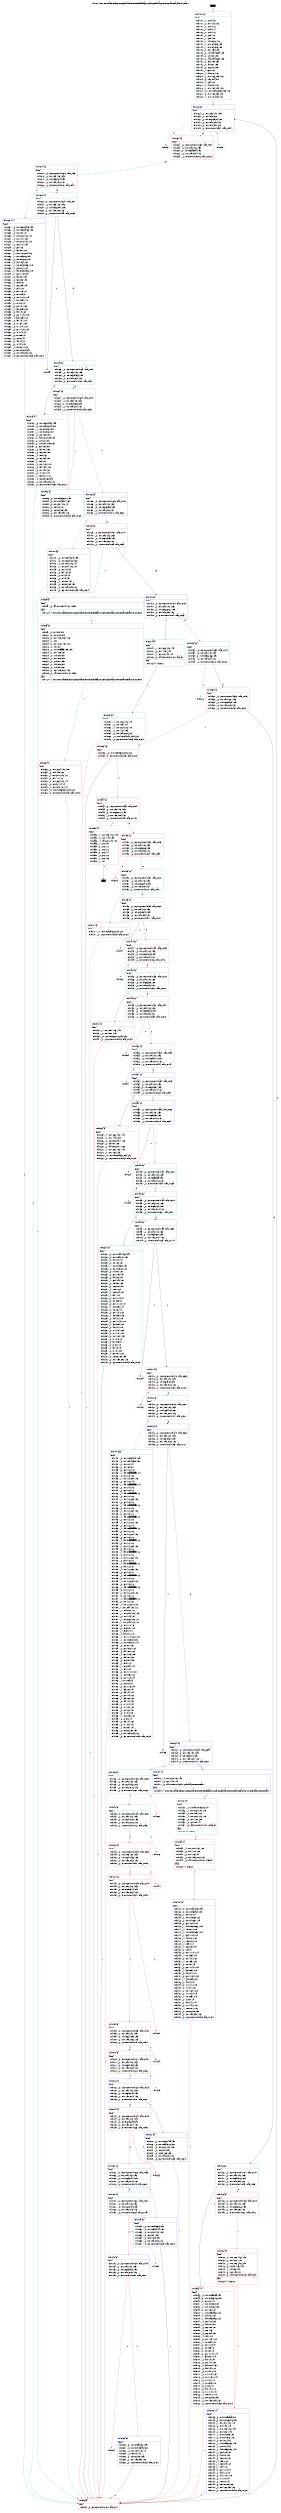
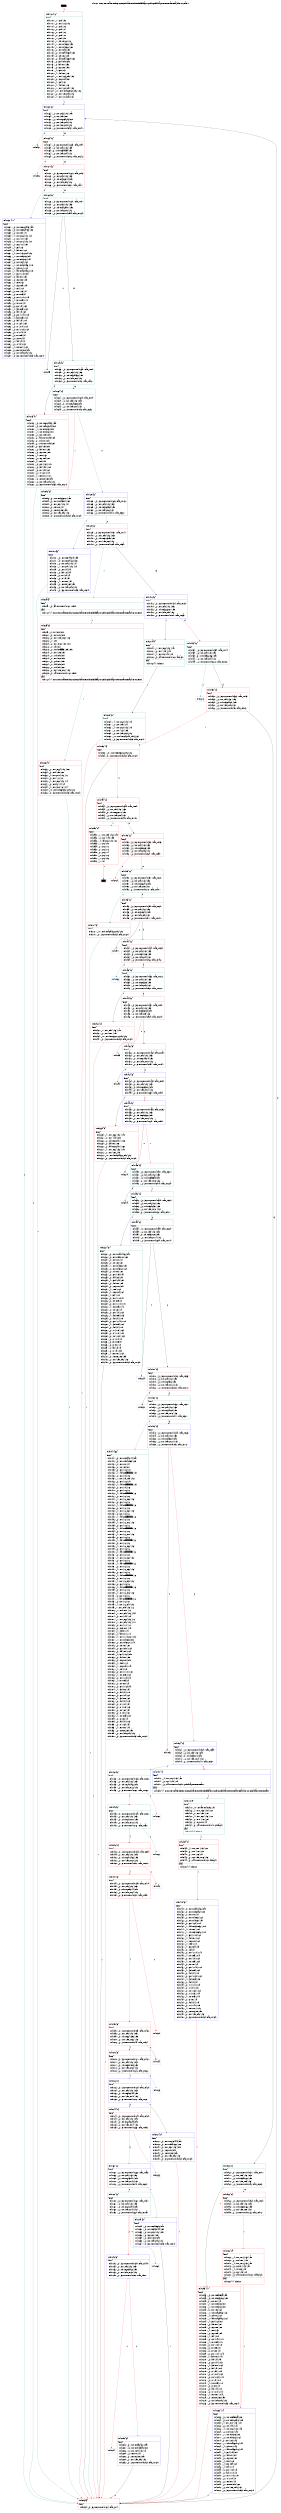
edge "0x401834 [32]" -> "0x402b06": now "0x401854 [28]" -> "0x402b06"
